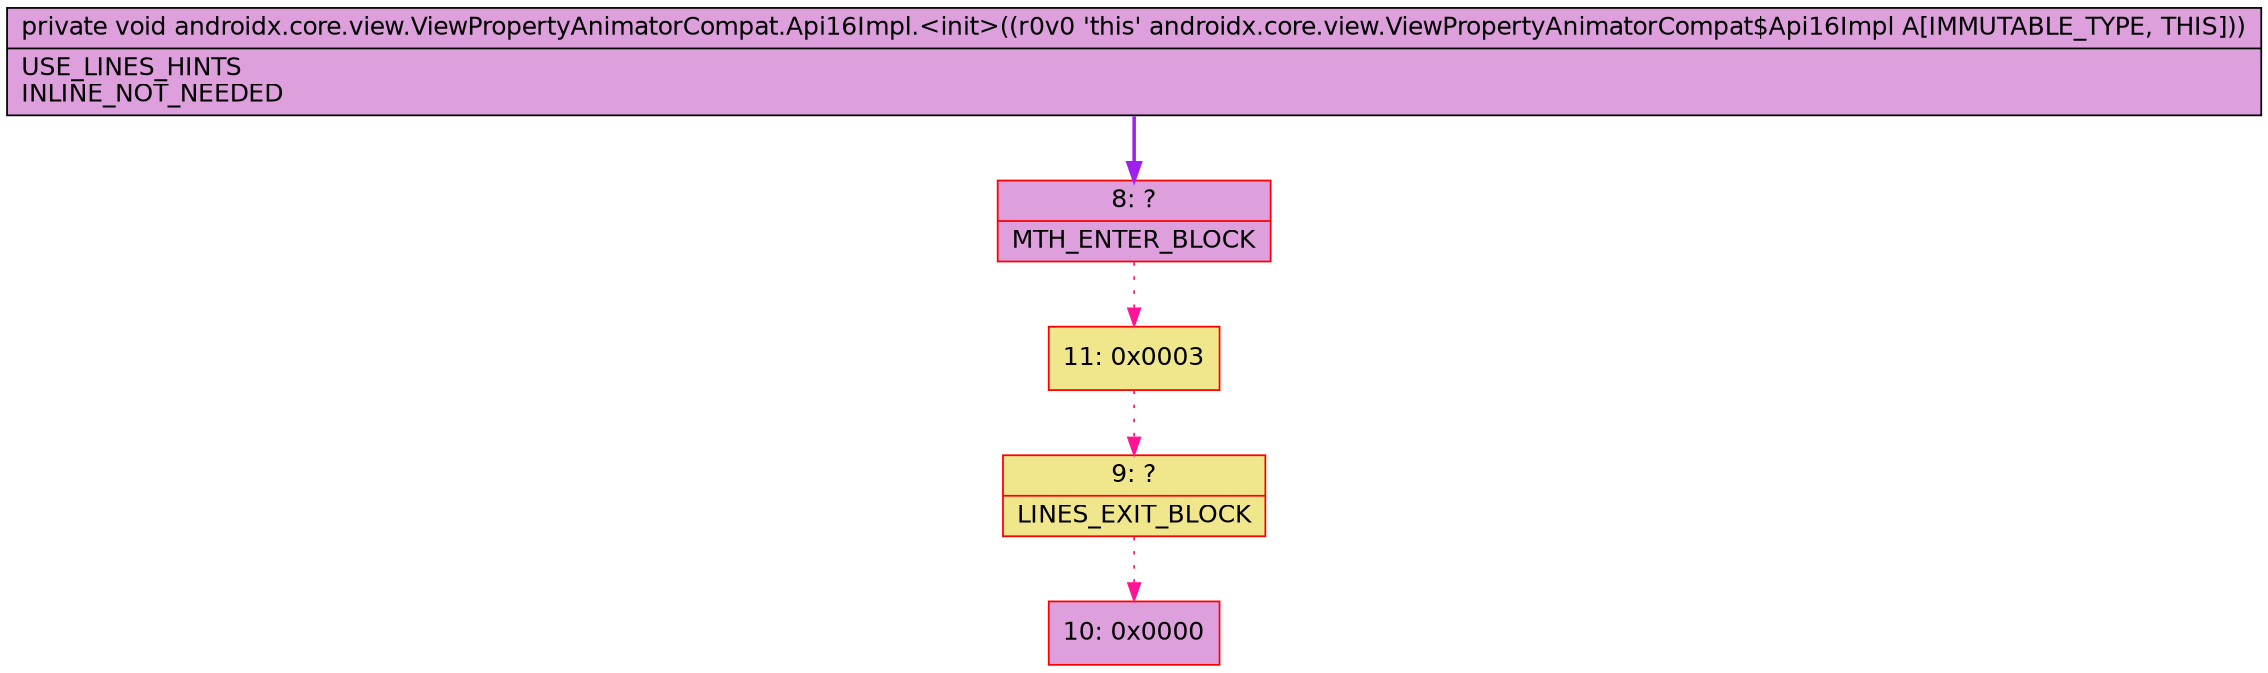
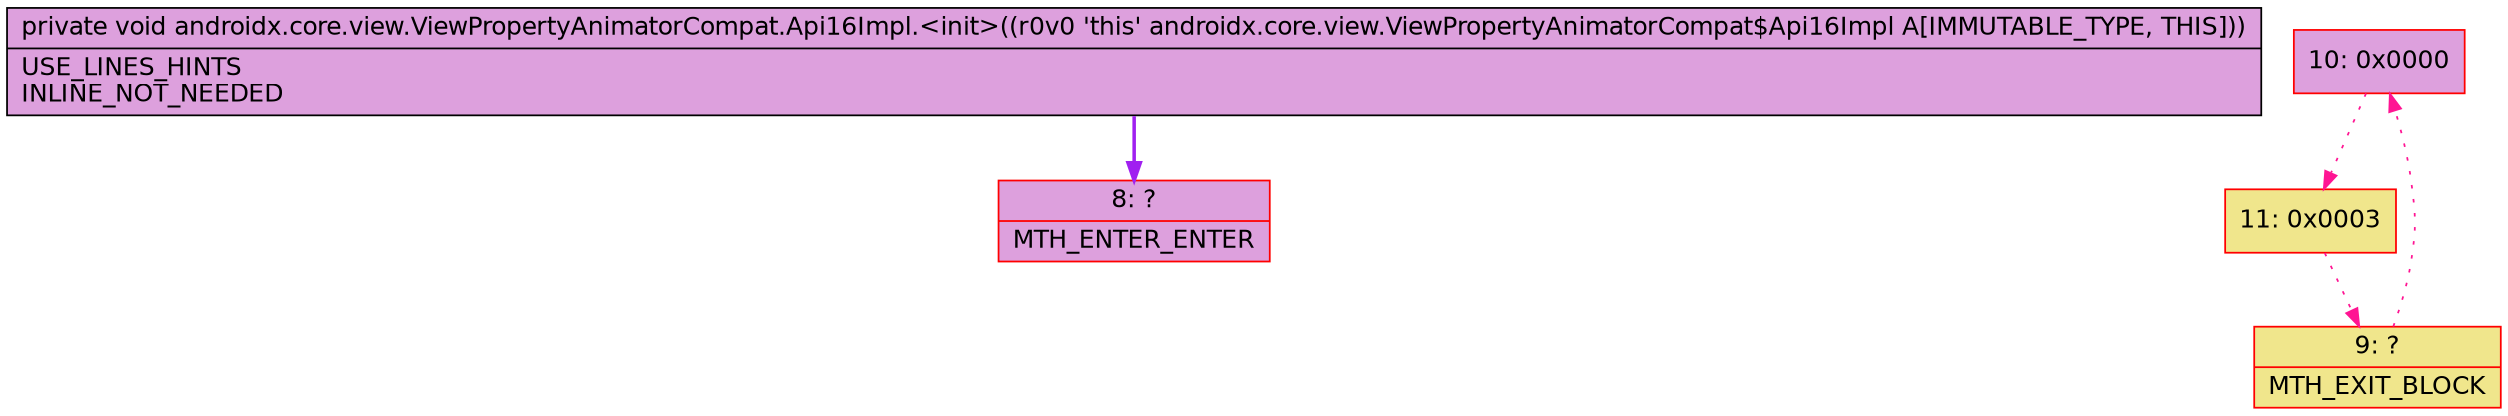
node "8: ?": text "MTH_ENTER_BLOCK" -> "MTH_ENTER_ENTER"
edge "8: ?" -> "11: 0x0003": now "10: 0x0000" -> "11: 0x0003"
node "9: ?": text "LINES_EXIT_BLOCK" -> "MTH_EXIT_BLOCK"
